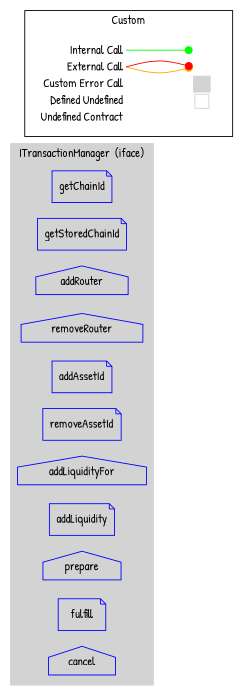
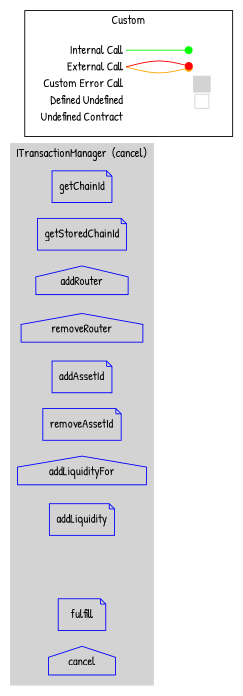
cluster "ITransactionManager  (iface)": label "ITransactionManager  (iface)" -> "ITransactionManager  (cancel)"
node "prepare": removed
